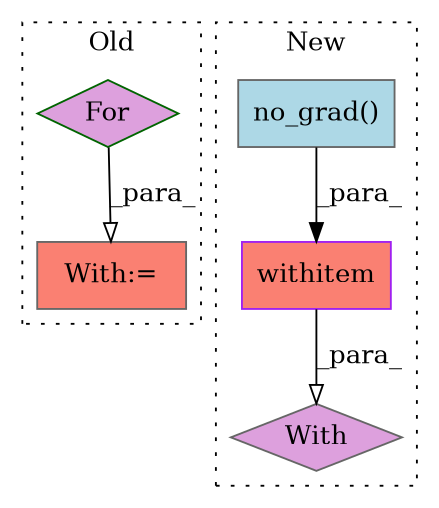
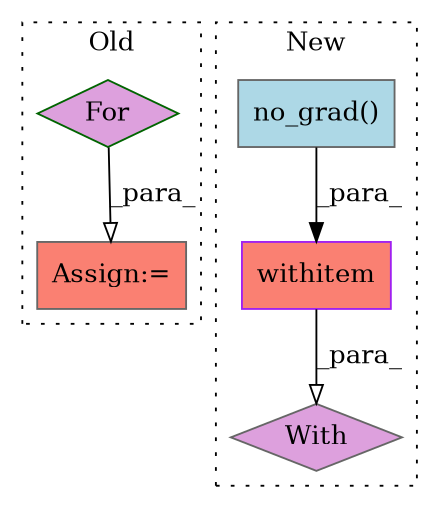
node "With:=": label "With:=" -> "Assign:="
